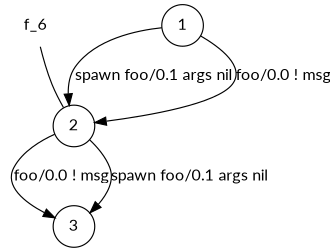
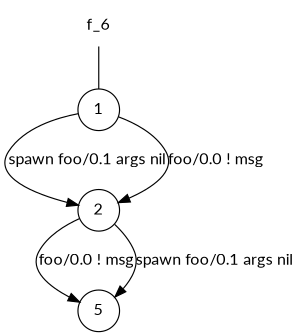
edge "f_6" -- "2": now "f_6" -- "1"
node "3": label "3" -> "5"
